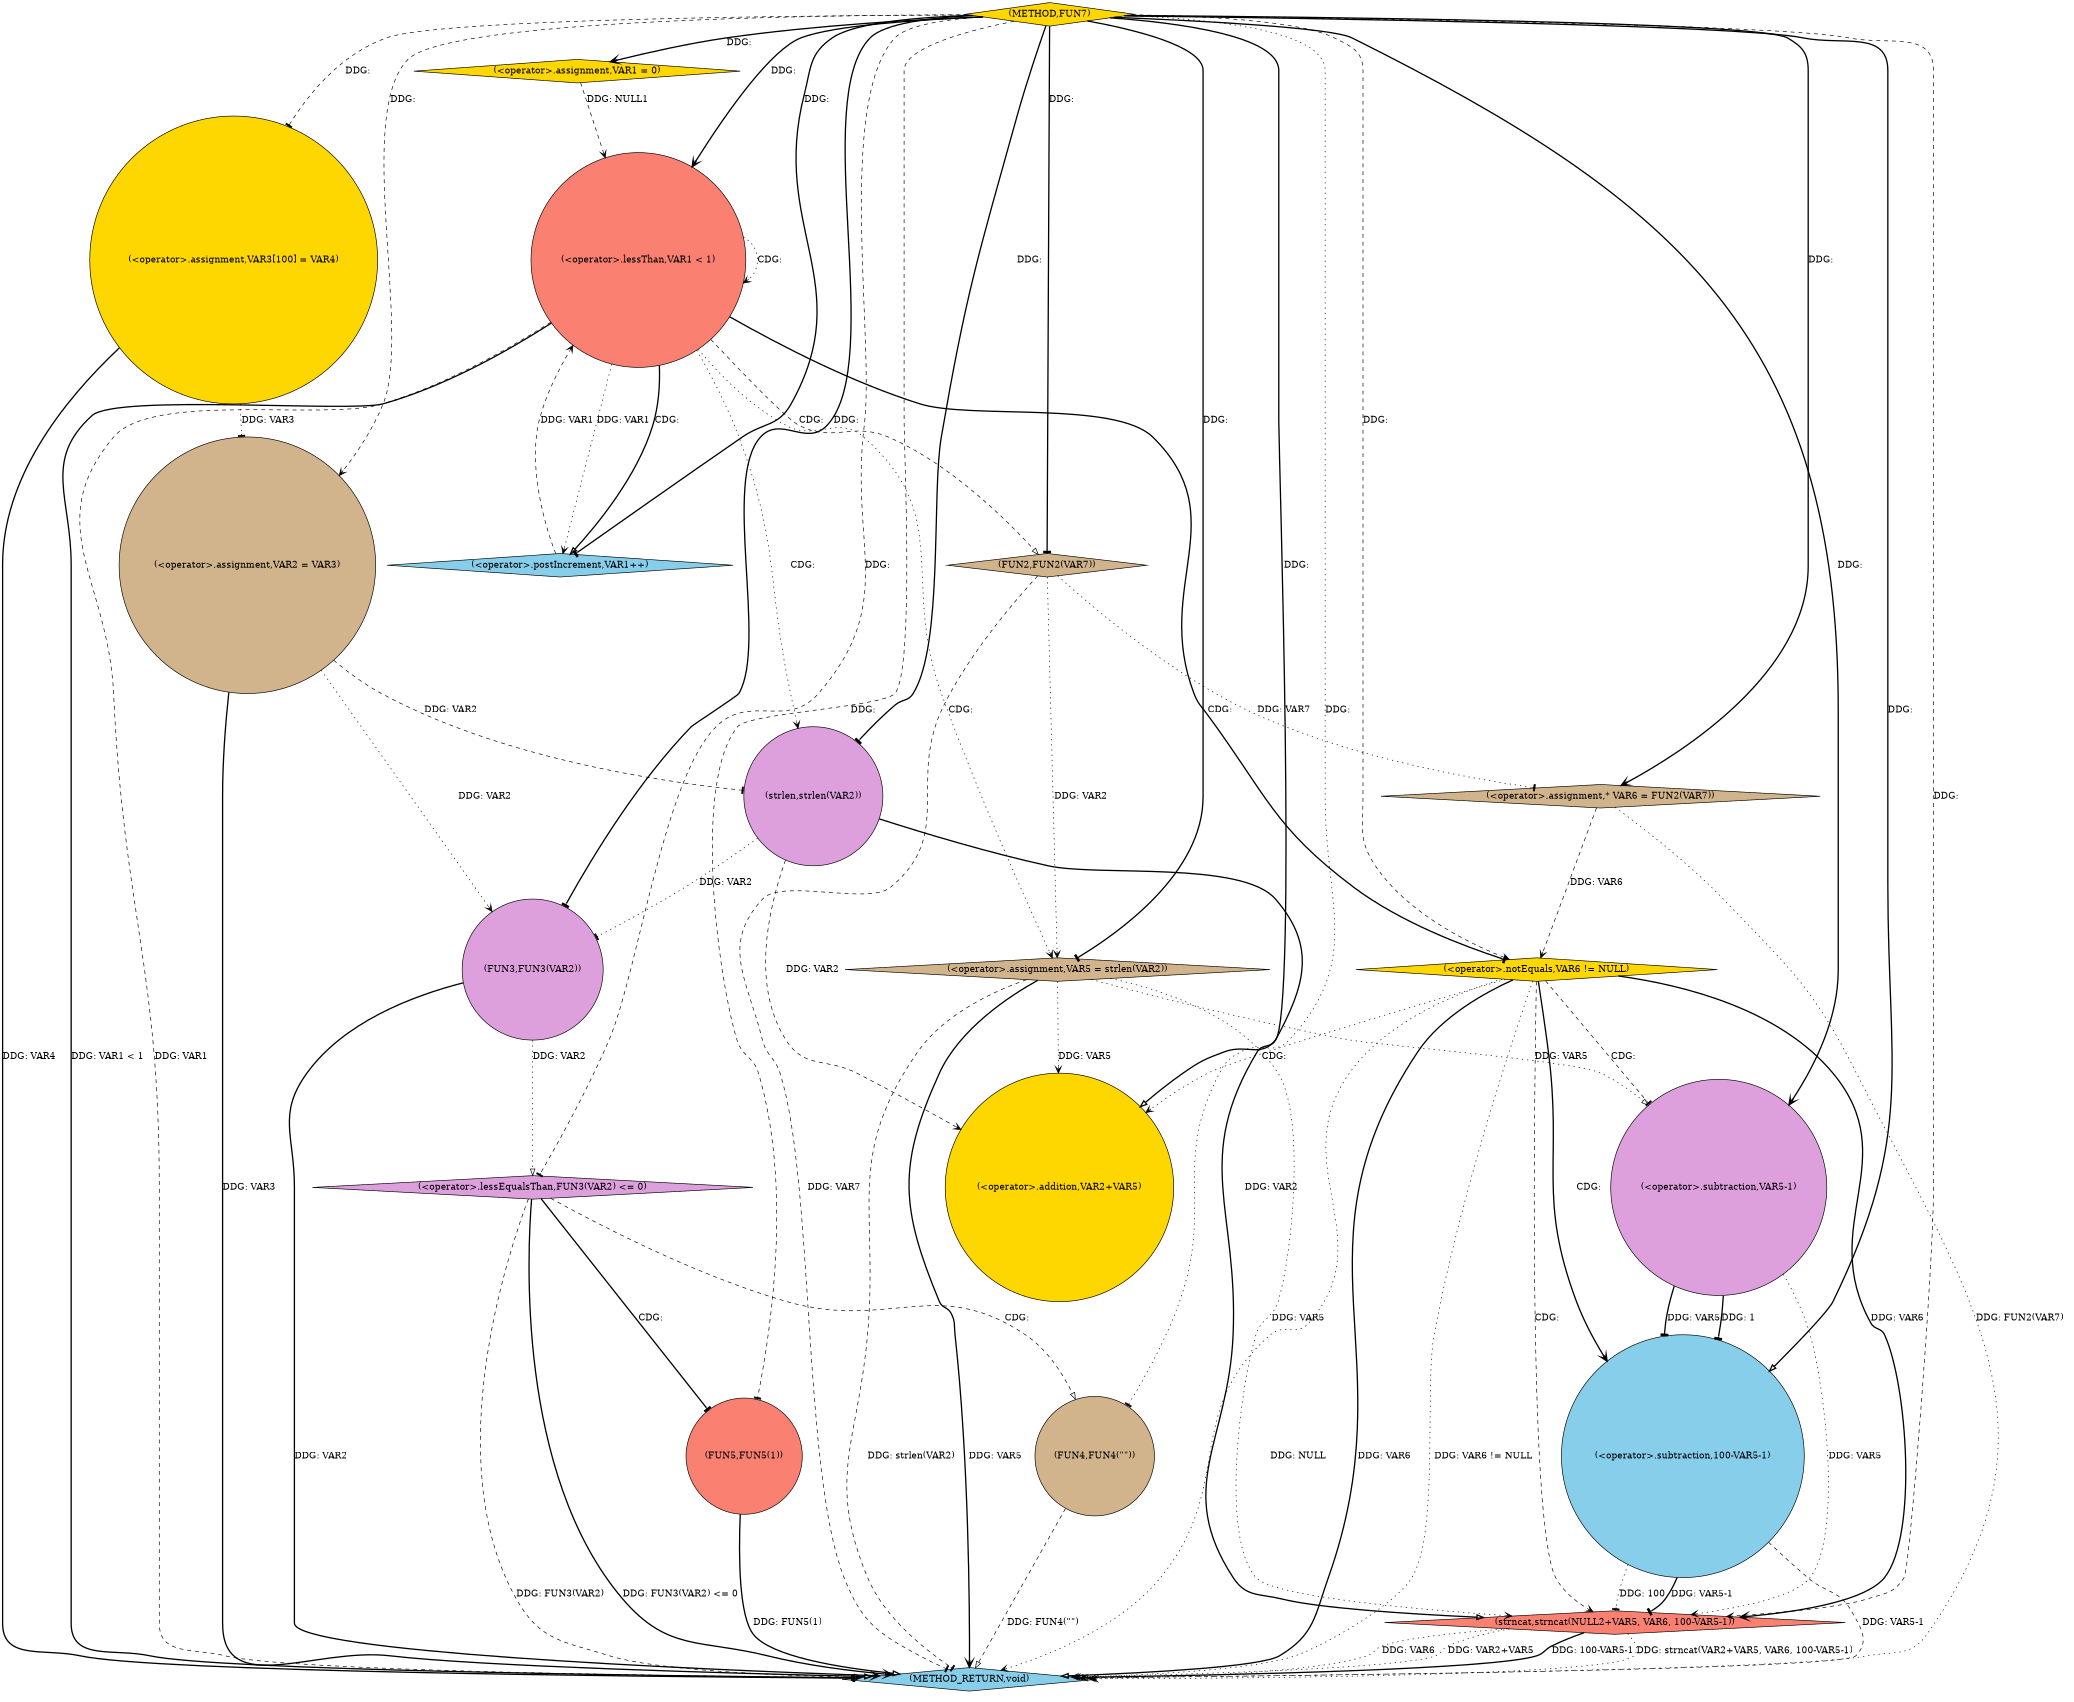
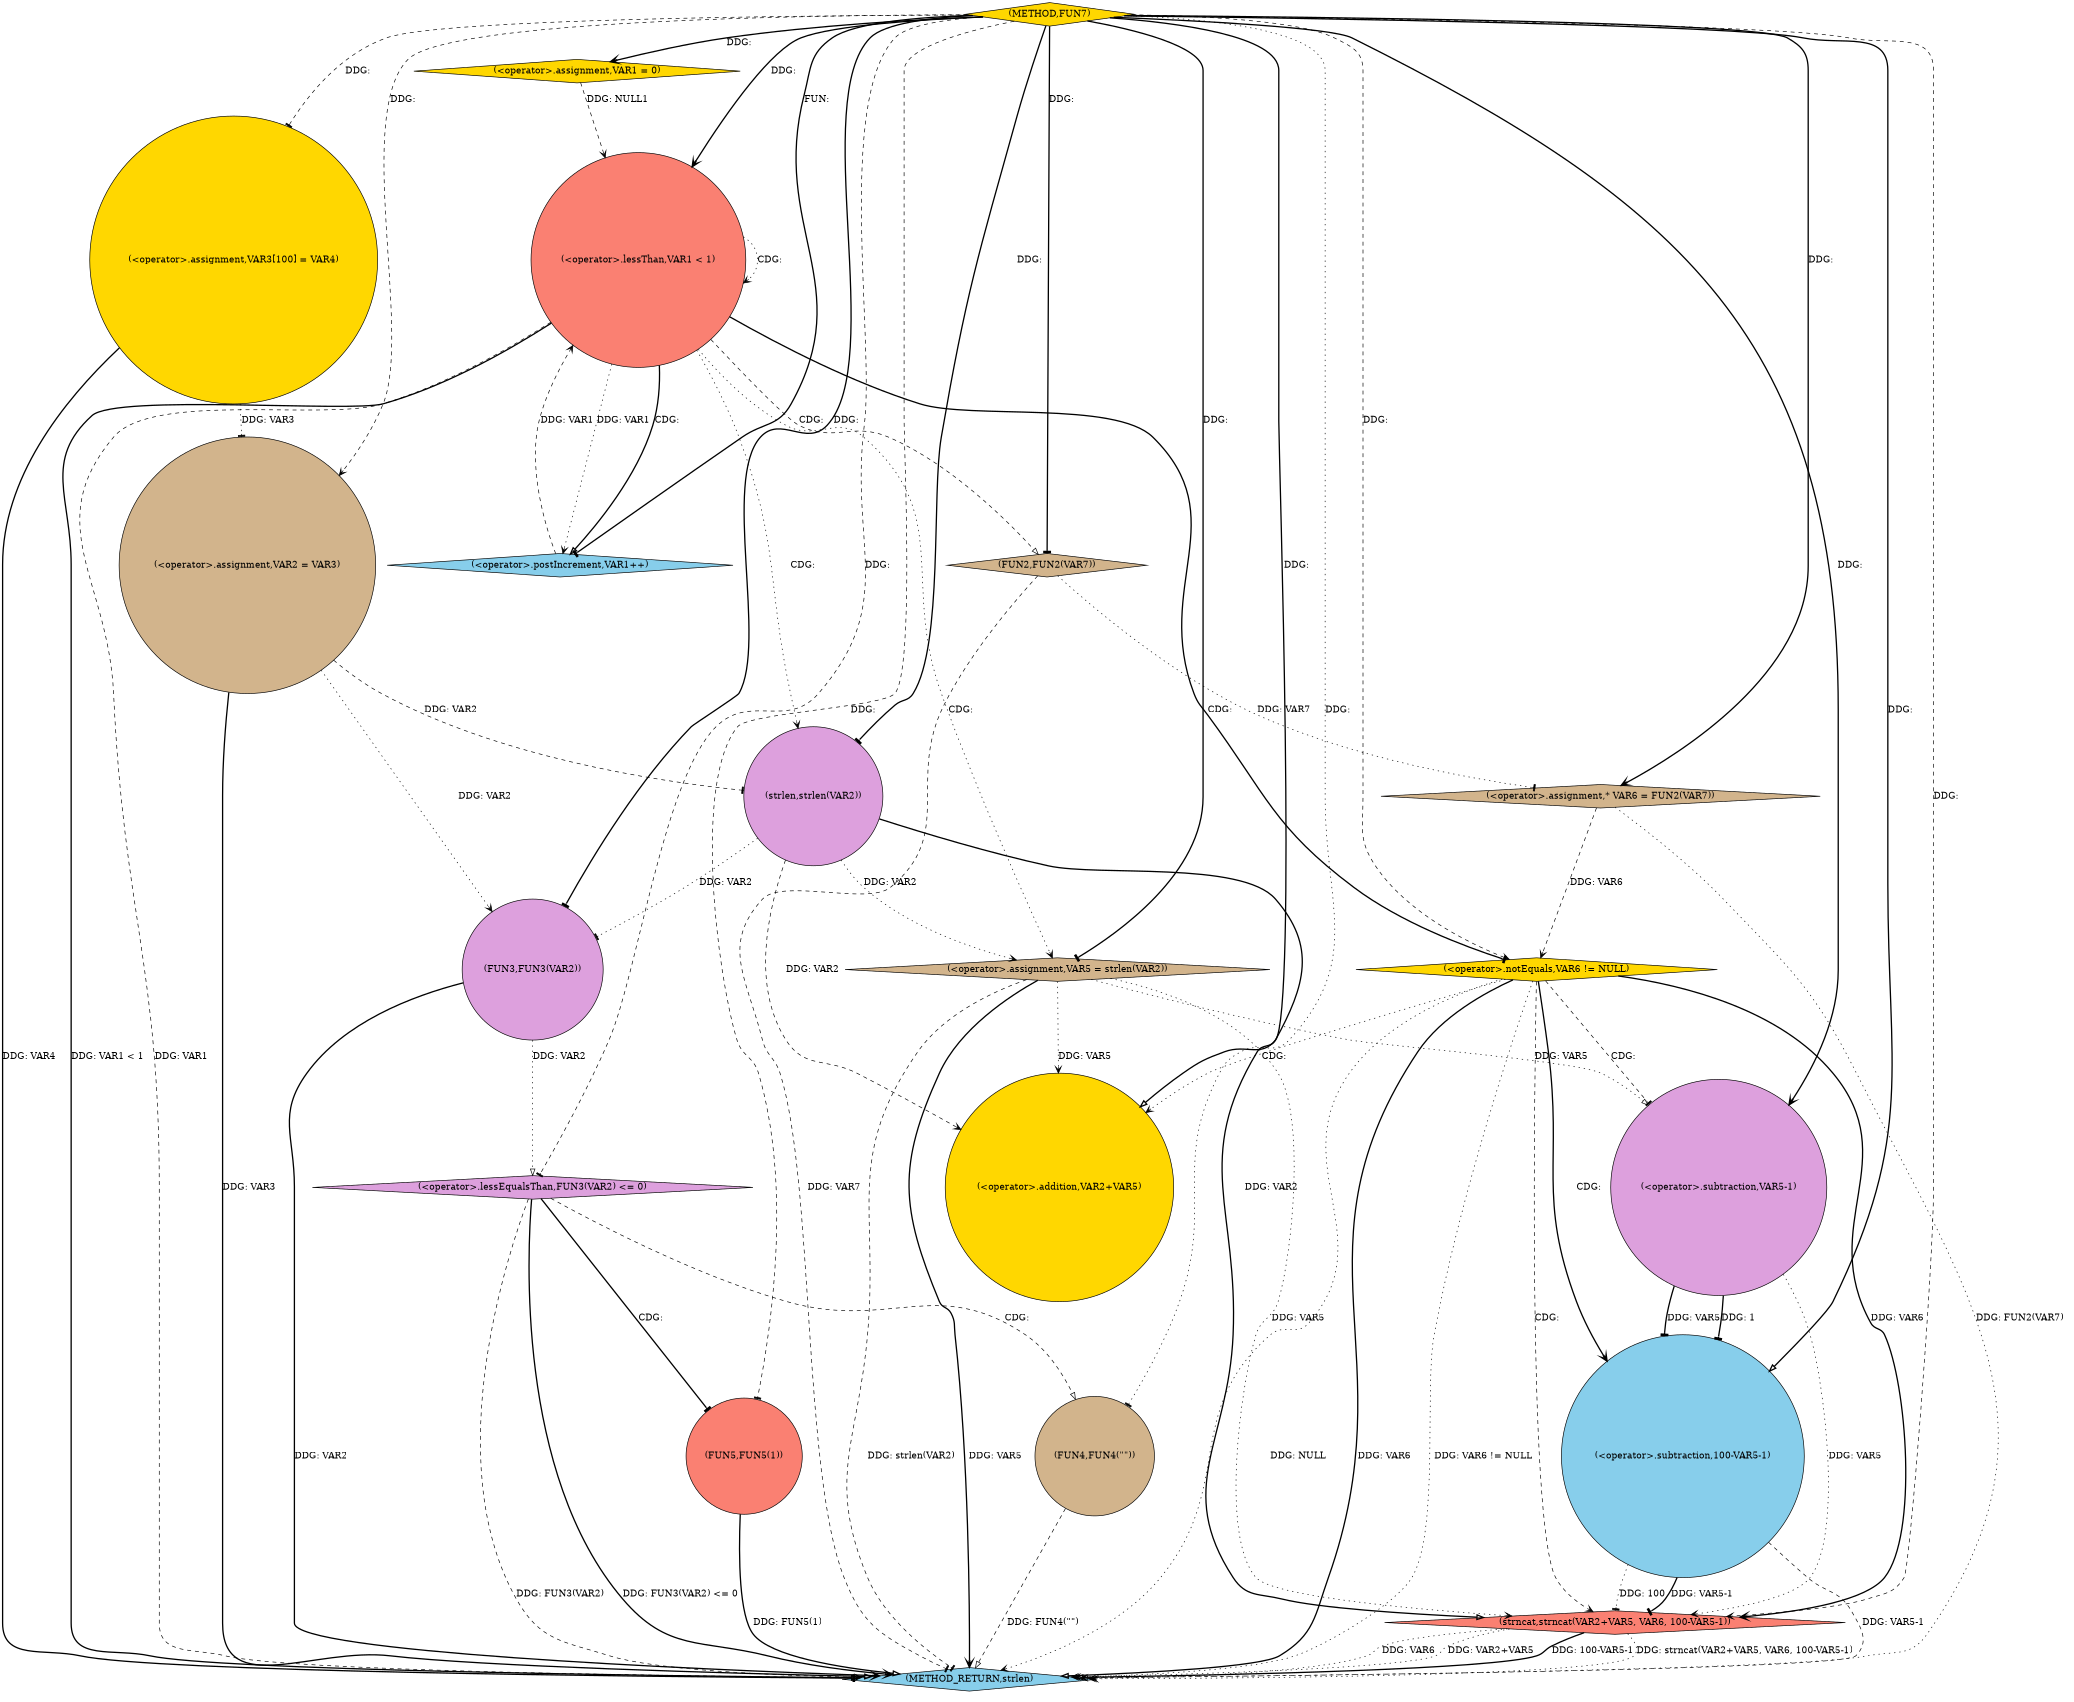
edge "(METHOD,FUN7)" -> "(<operator>.postIncrement,VAR1++)": label "DDG: " -> "FUN: "
edge "(FUN2,FUN2(VAR7))" -> "(<operator>.assignment,VAR5 = strlen(VAR2))": now "(strlen,strlen(VAR2))" -> "(<operator>.assignment,VAR5 = strlen(VAR2))"
node "(strncat,strncat(NULL2+VAR5, VAR6, 100-VAR5-1))": label "(strncat,strncat(NULL2+VAR5, VAR6, 100-VAR5-1))" -> "(strncat,strncat(VAR2+VAR5, VAR6, 100-VAR5-1))"
node "(METHOD_RETURN,void)": label "(METHOD_RETURN,void)" -> "(METHOD_RETURN,strlen)"
